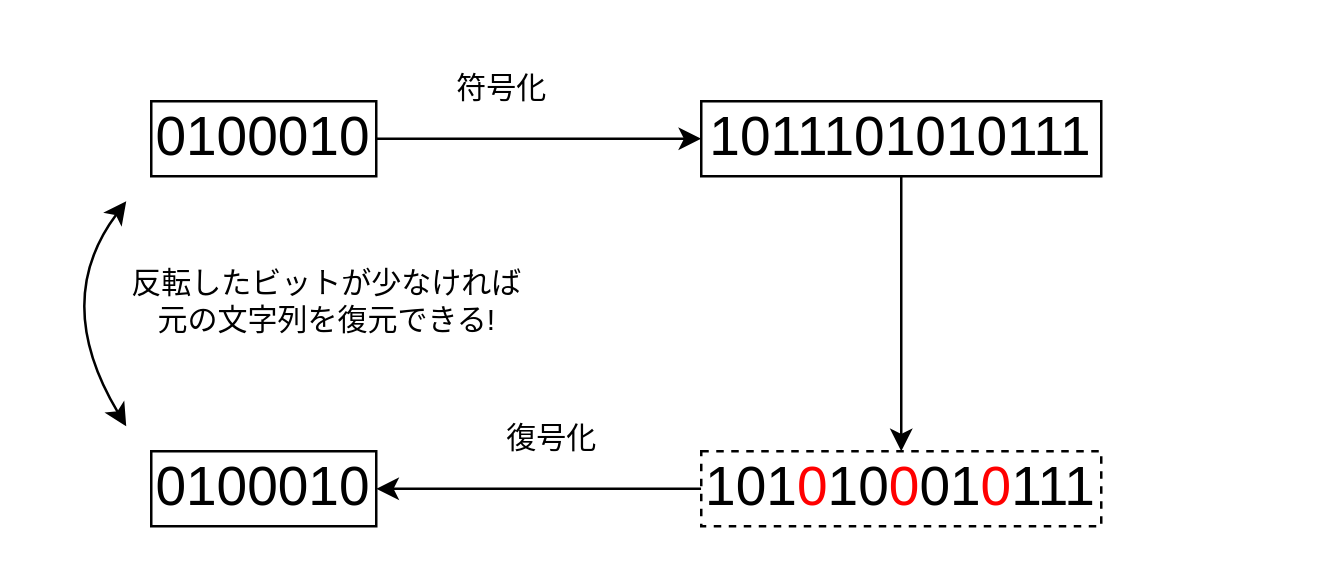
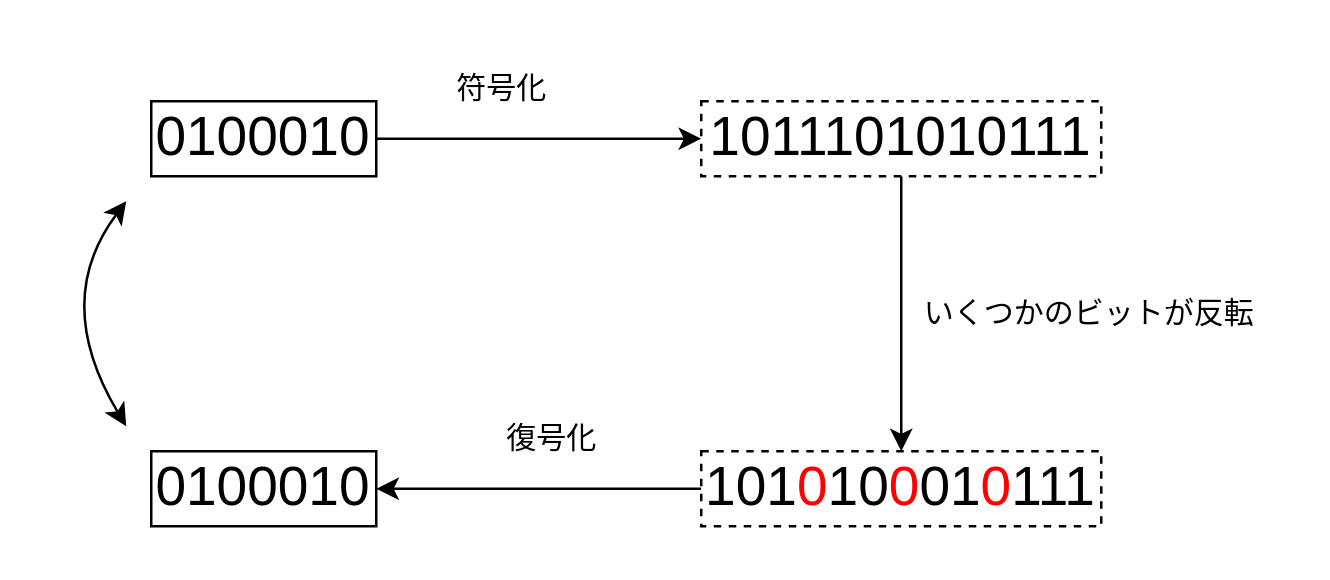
node "1011101010111": style solid -> dashed
node "反転したビットが少なければ 元の文字列を復元できる!": removed
node "いくつかのビットが反転": added
